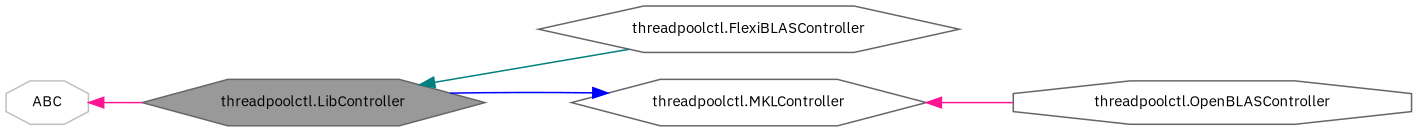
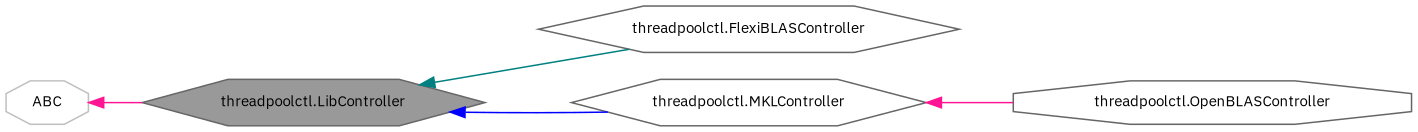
edge "threadpoolctl.LibController" -> "threadpoolctl.MKLController": reversed
